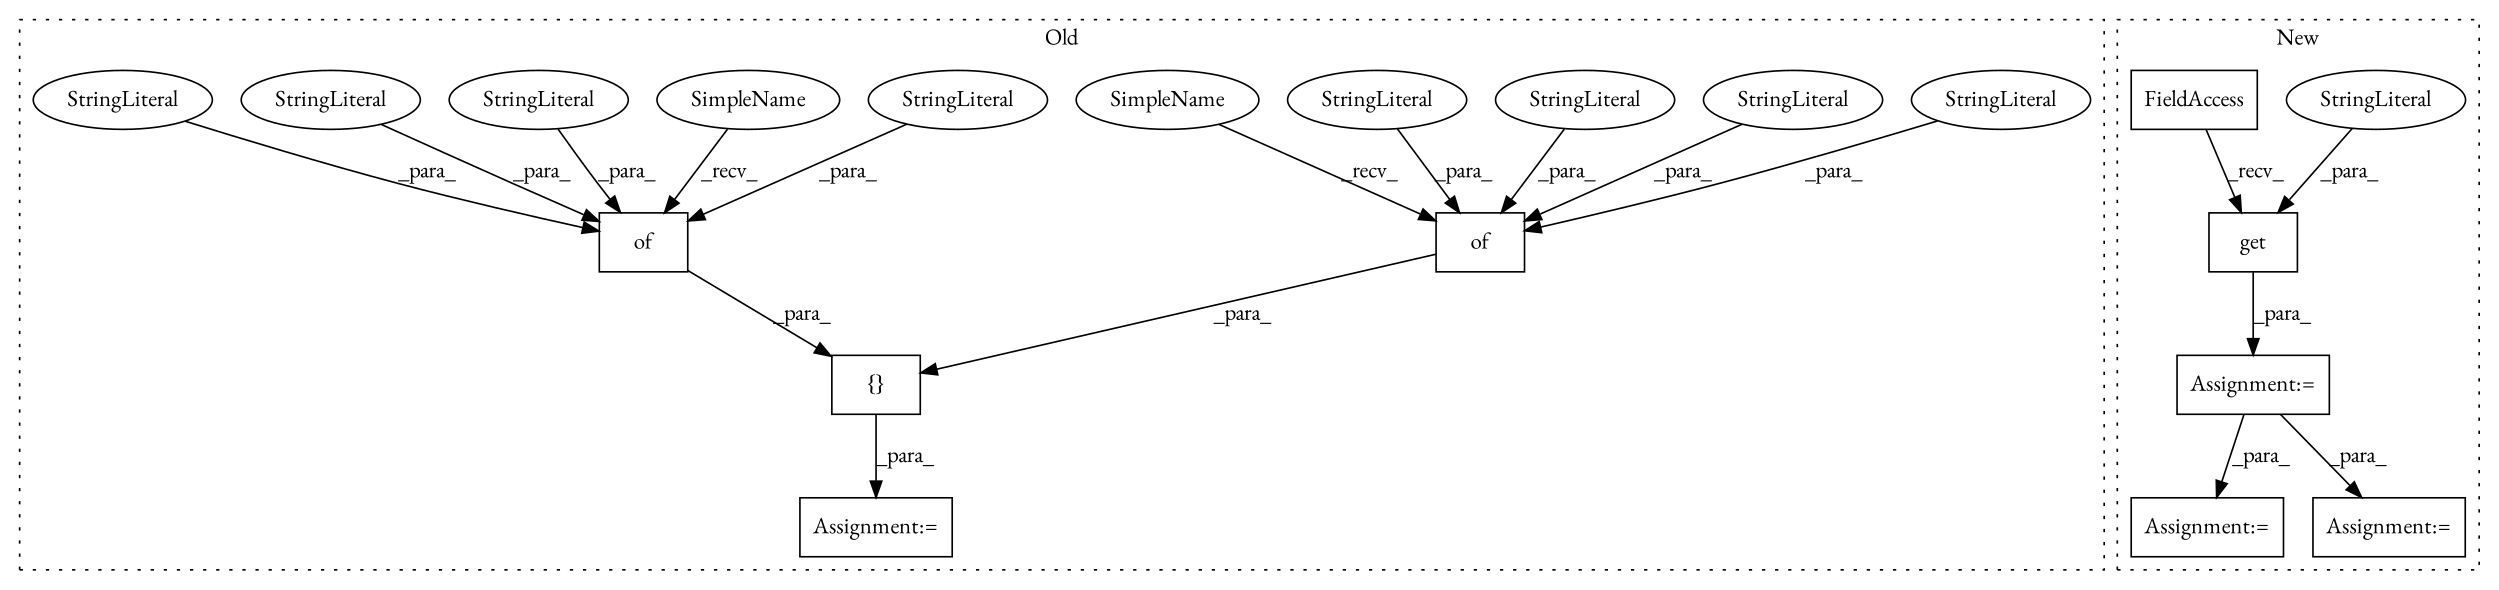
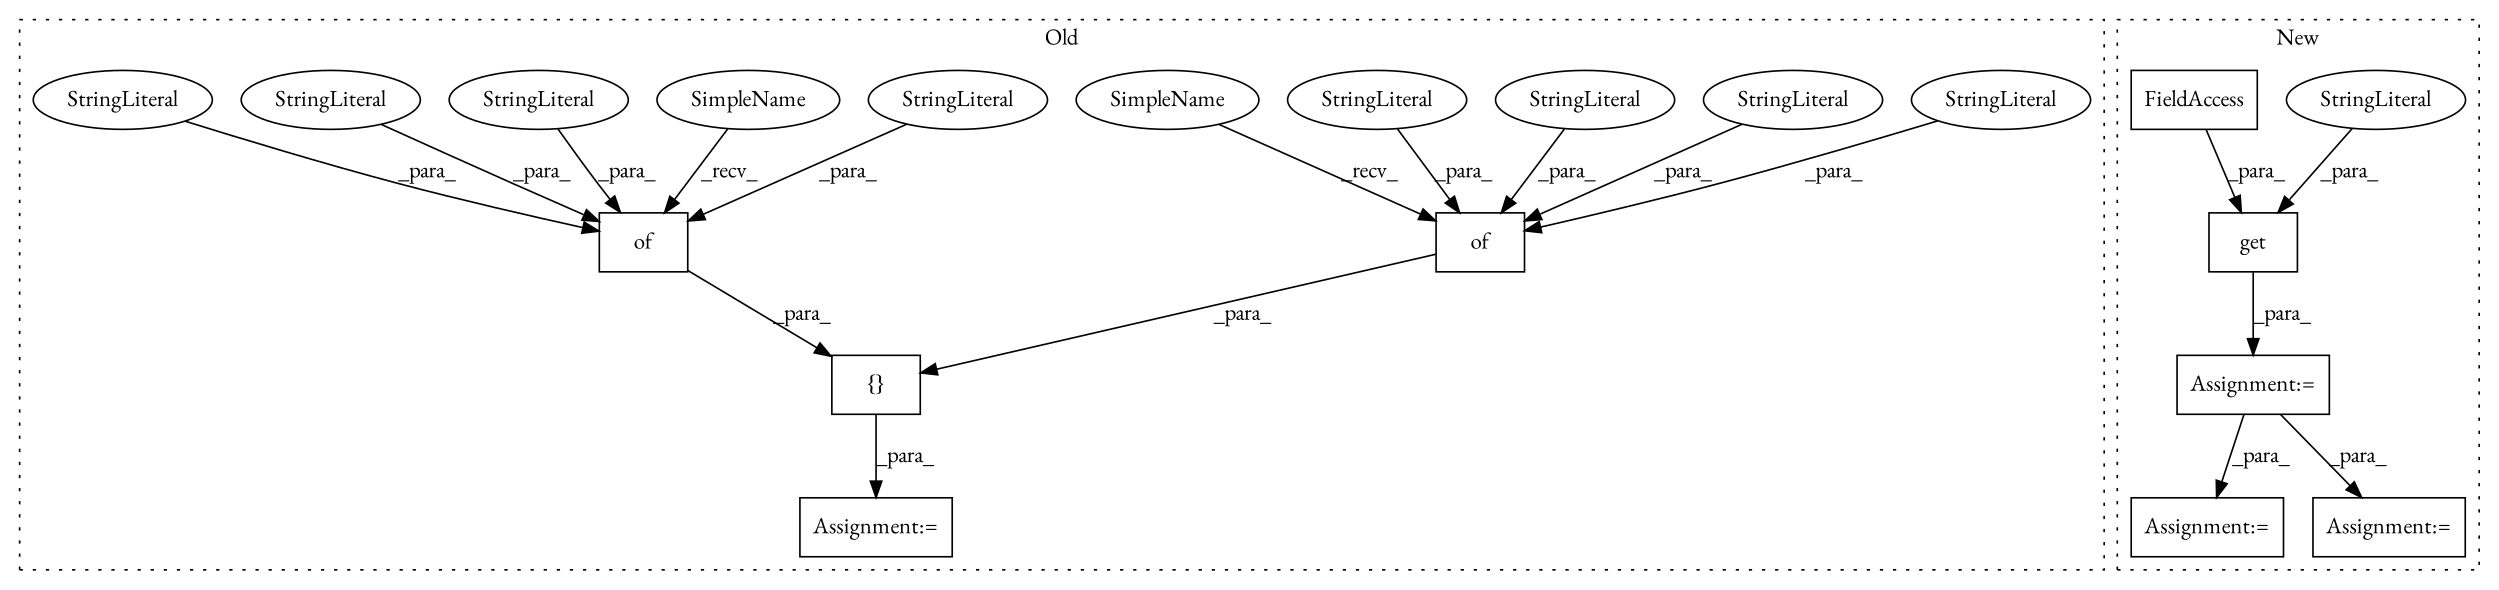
edge "FieldAccess" -> "get": label "_recv_" -> "_para_"
